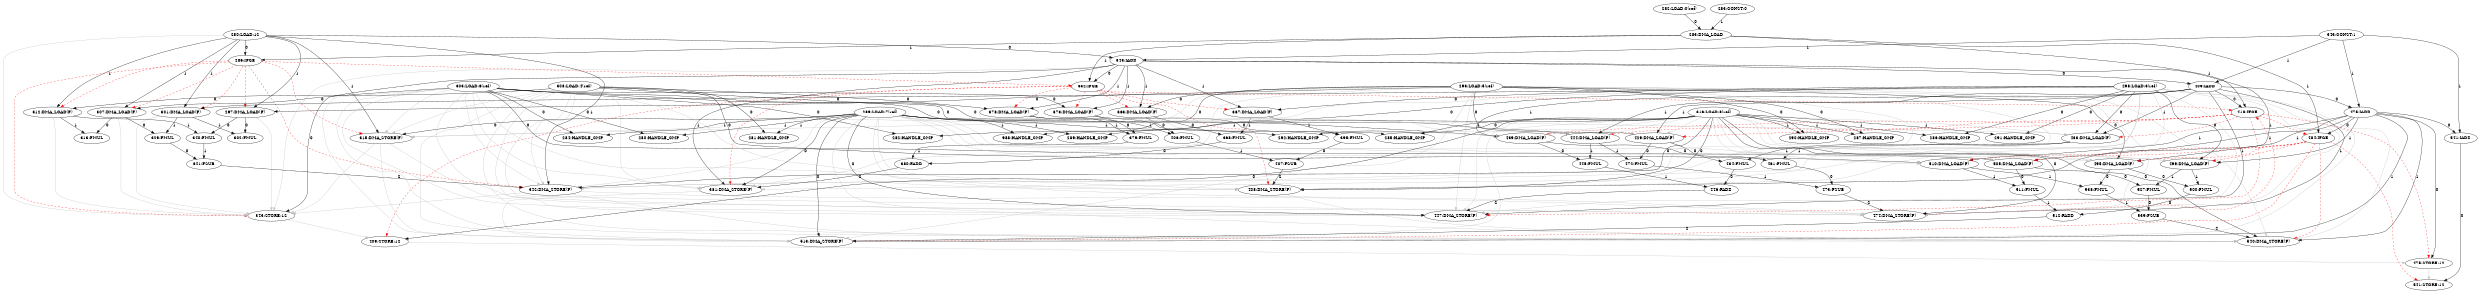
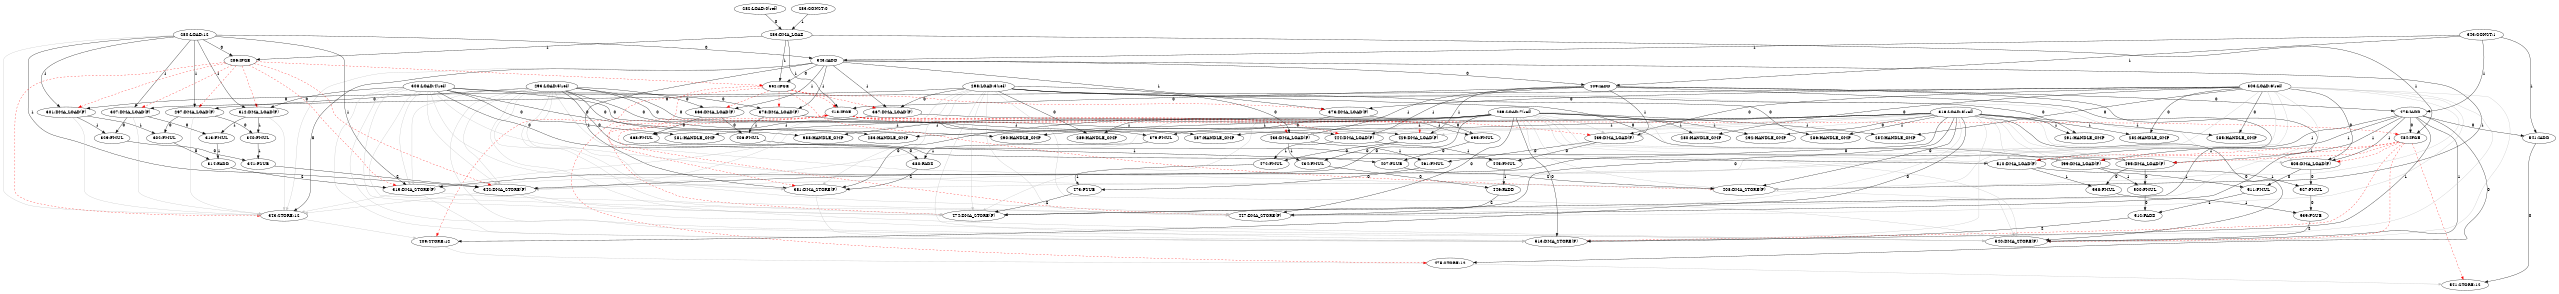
node "283:HANDLE_CMP": added
node "314:FADD": added
